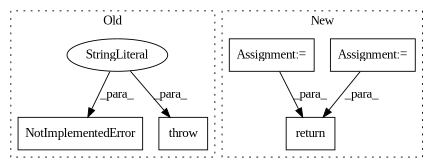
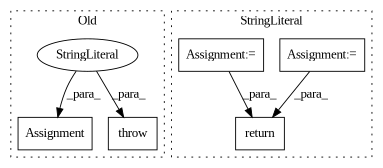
cluster "New": label "New" -> "StringLiteral"
node "NotImplementedError": label "NotImplementedError" -> "Assignment"
